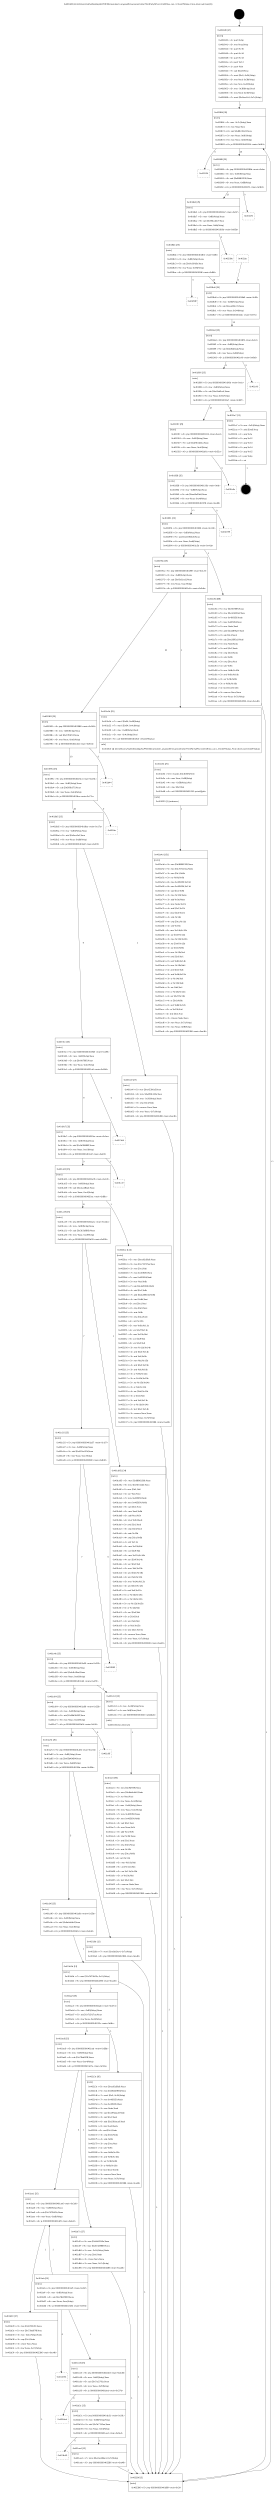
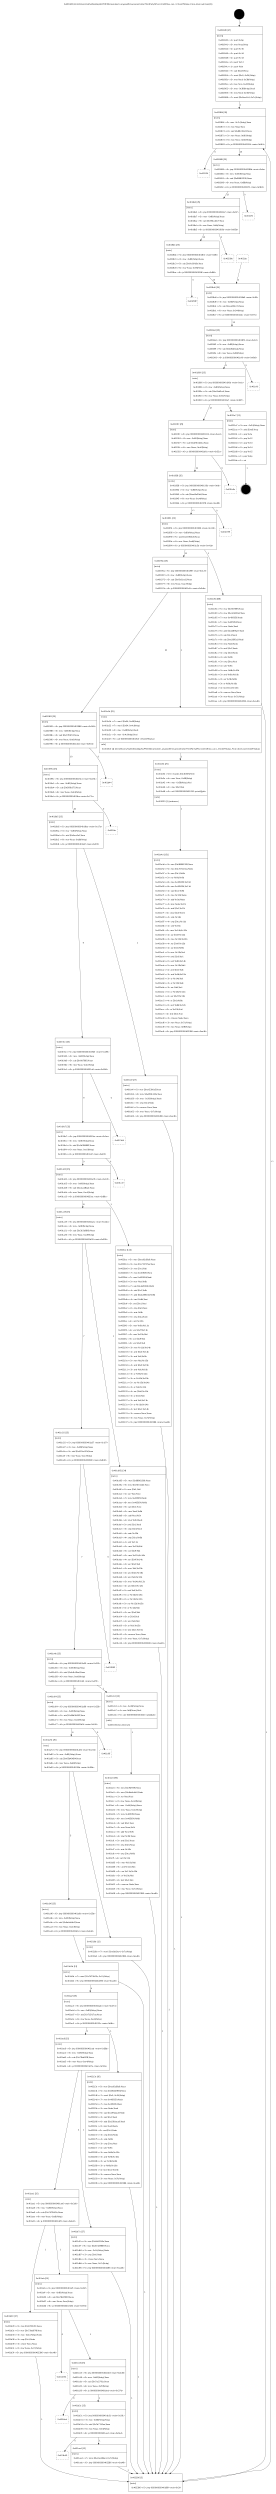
edge "0x4018a2 [25]" -> "0x4018bb [25]": added, label "13"
edge "0x401afa [25]" -> "0x401ae1 [25]": reversed
